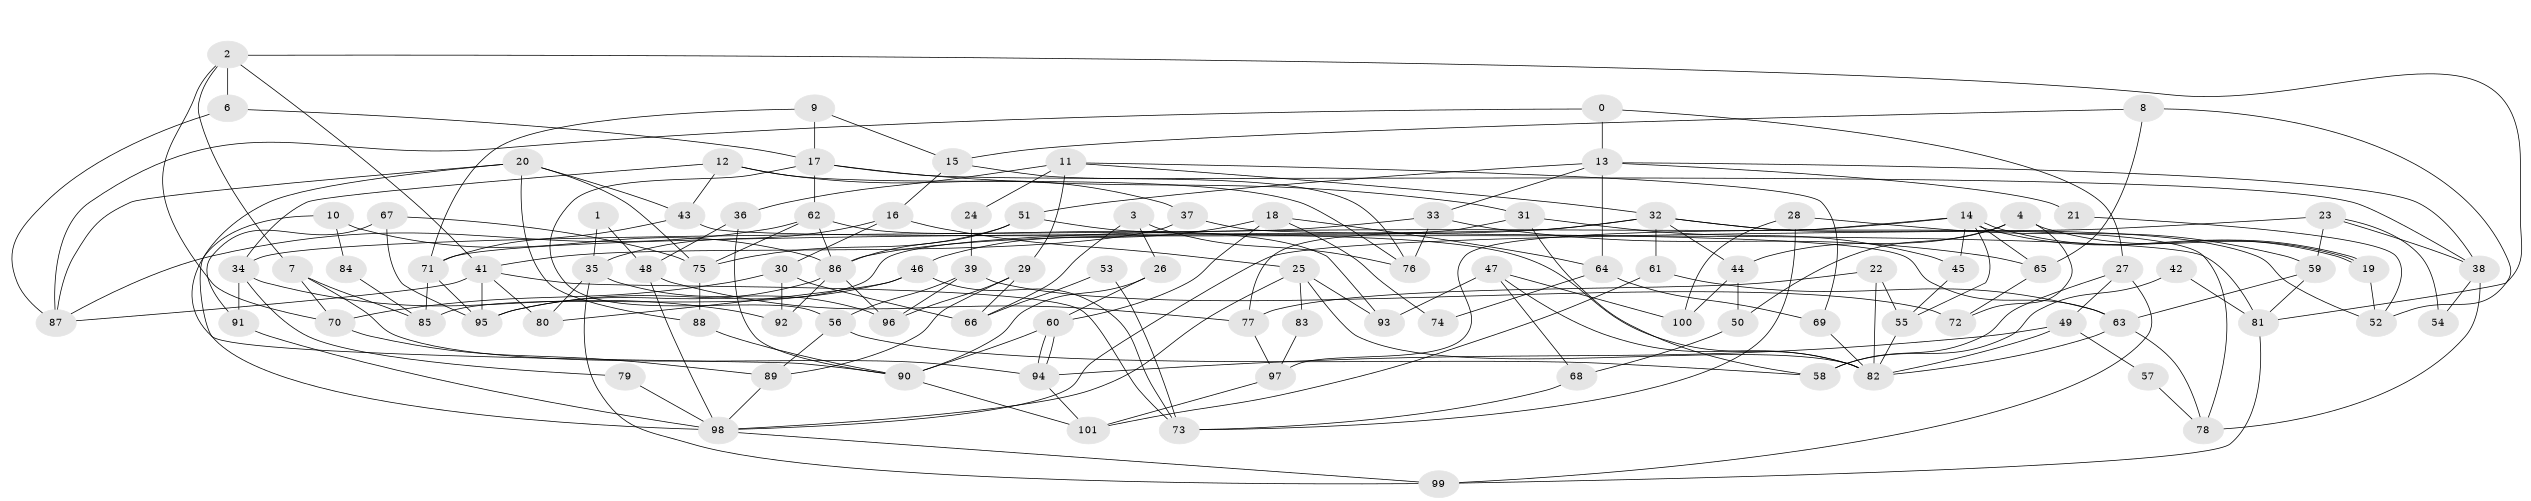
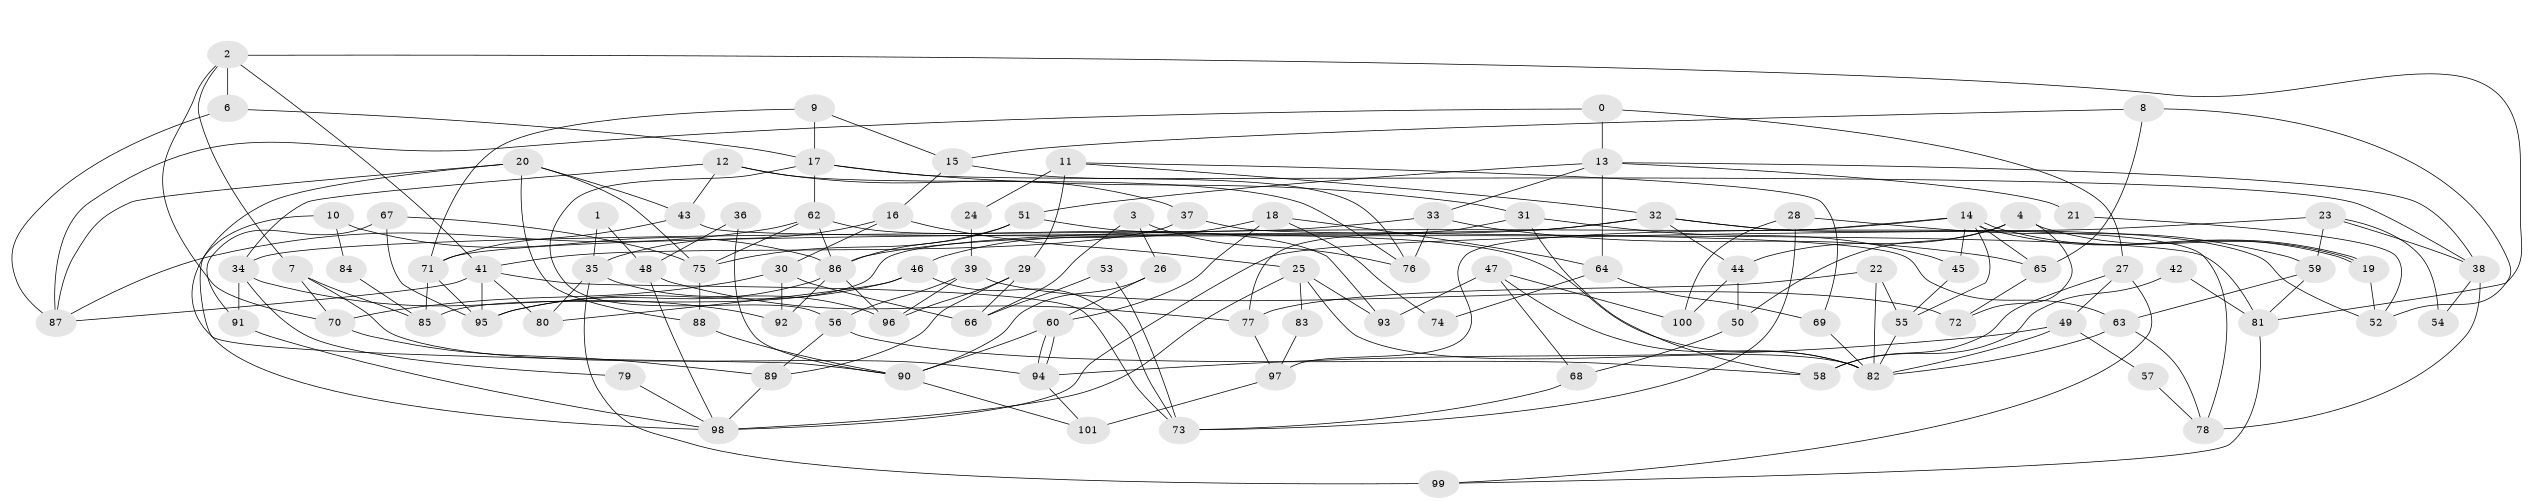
edge "11" -- "36": removed
node "61": removed
edge "98" -- "99": removed
